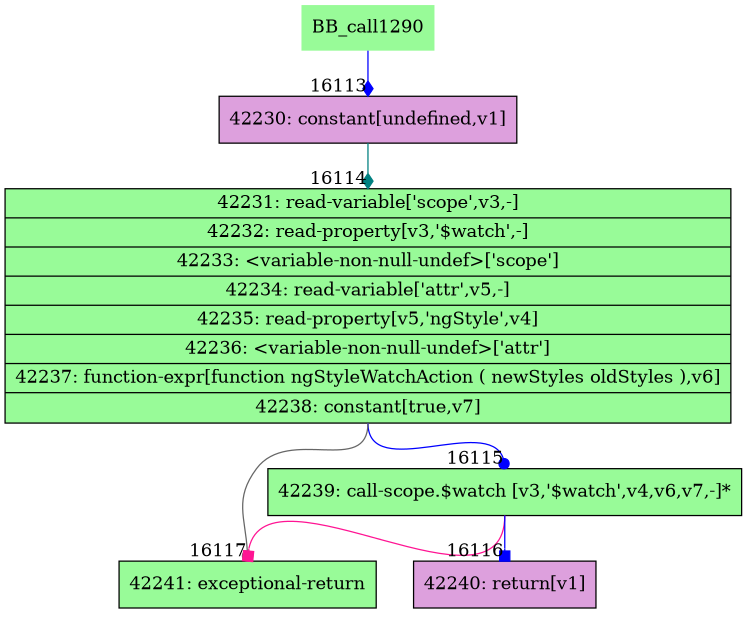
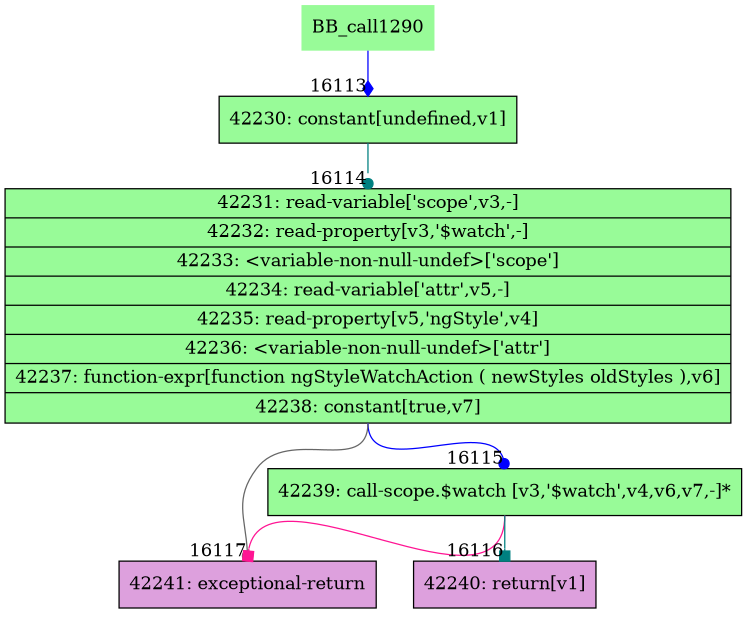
node "42230: constant[undefined,v1]": fillcolor plum -> palegreen
edge "42230: constant[undefined,v1]" -> "42231: read-variable['scope',v3,-]": arrowhead diamond -> dot
edge "42239: call-scope.$watch [v3,'$watch',v4,v6,v7,-]*" -> "42240: return[v1]": color blue -> teal
node "42241: exceptional-return": fillcolor palegreen -> plum
